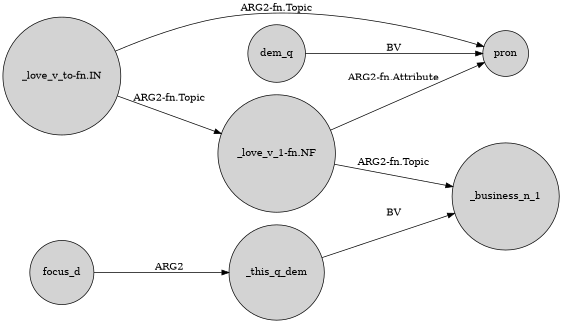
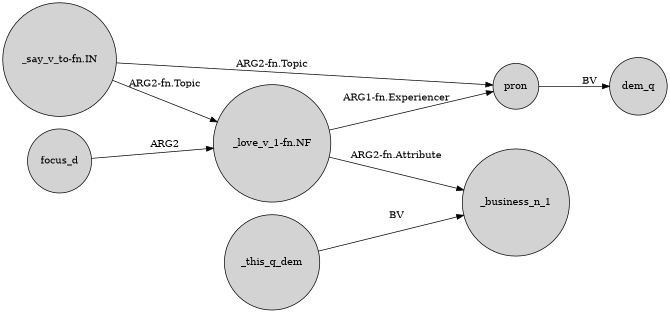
edge "dem_q" -> "pron": reversed
node "_love_v_to-fn.IN": label "_love_v_to-fn.IN" -> "_say_v_to-fn.IN"
edge "_love_v_1-fn.NF" -> "pron": label "ARG2-fn.Attribute" -> "ARG1-fn.Experiencer"
edge "_love_v_1-fn.NF" -> "_business_n_1": label "ARG2-fn.Topic" -> "ARG2-fn.Attribute"
edge "focus_d" -> "_this_q_dem": now "focus_d" -> "_love_v_1-fn.NF"
